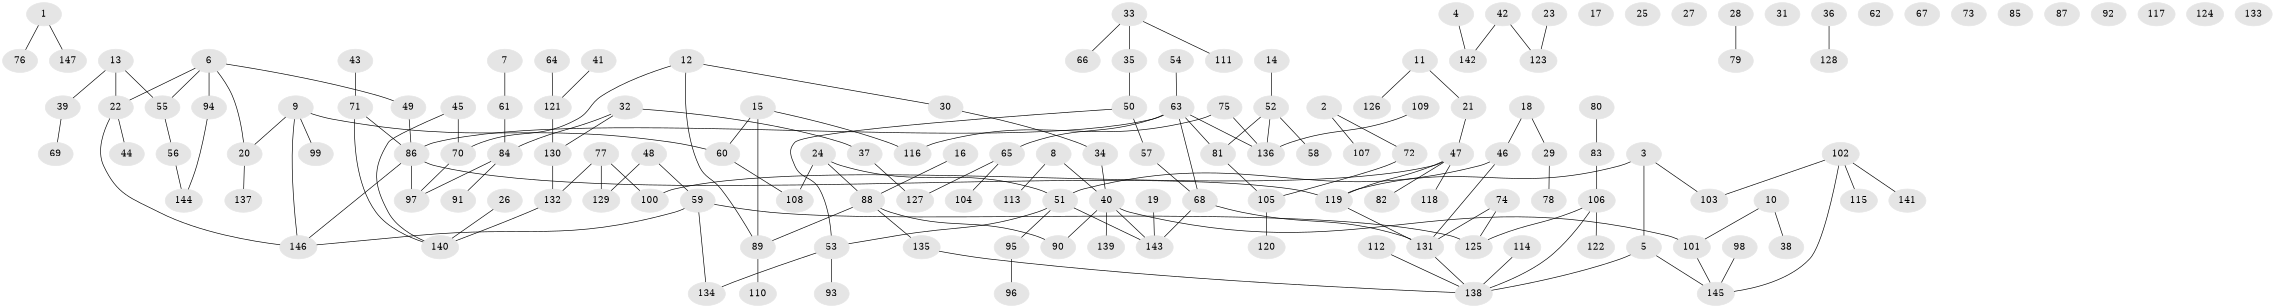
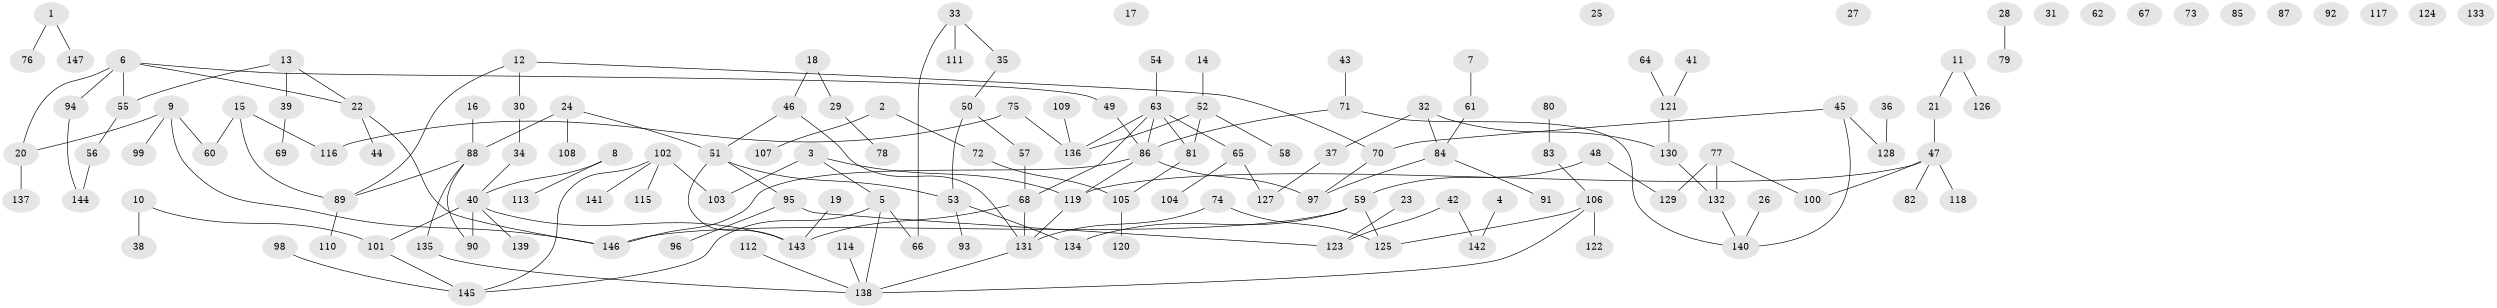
edge "45" -- "128": added
edge "60" -- "108": removed
edge "5" -- "66": added
edge "95" -- "123": added
